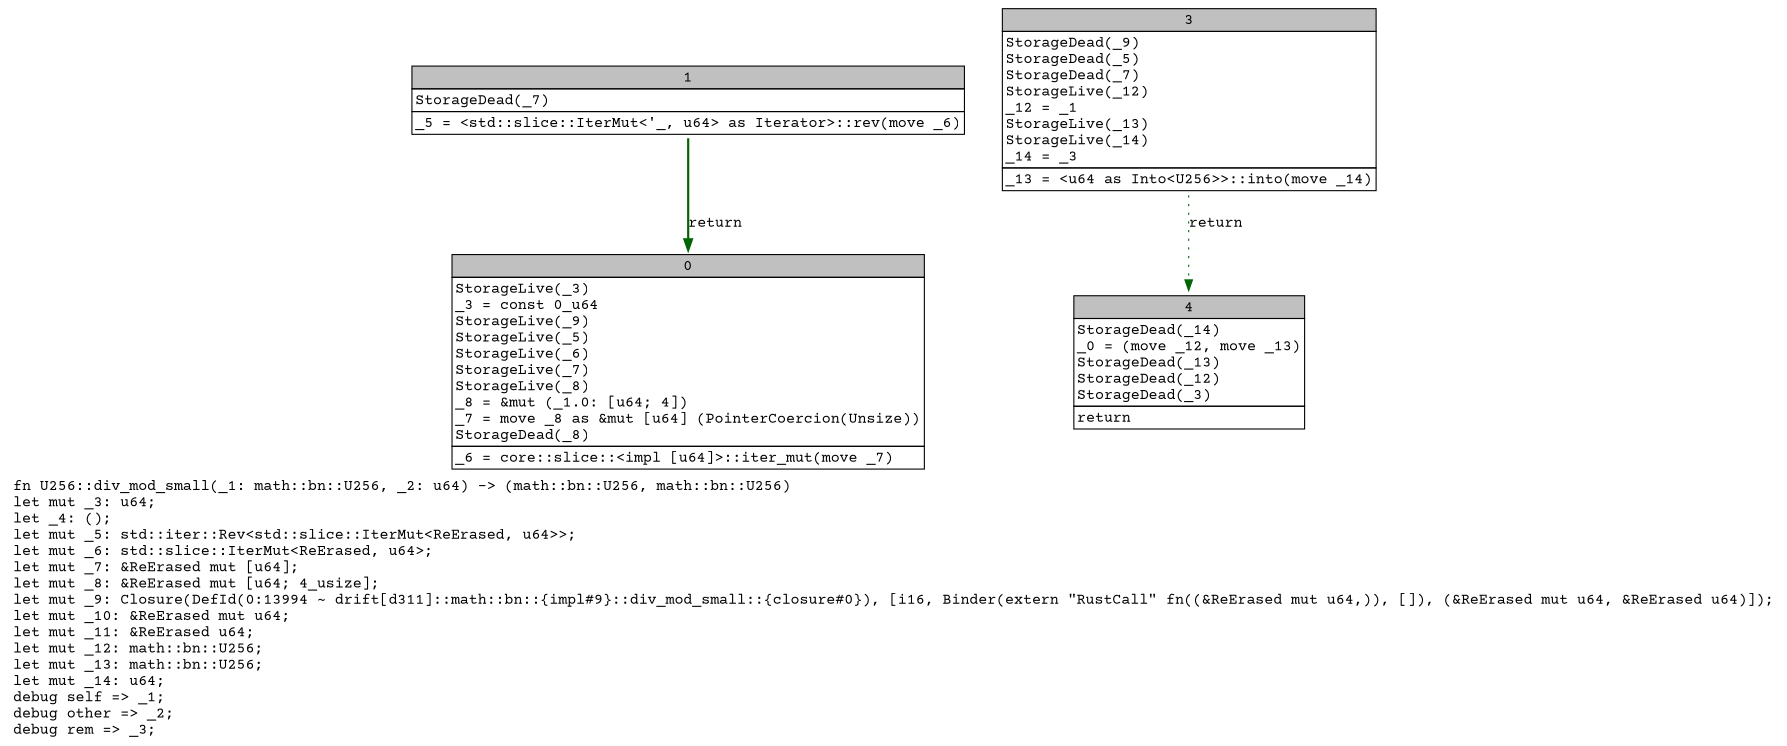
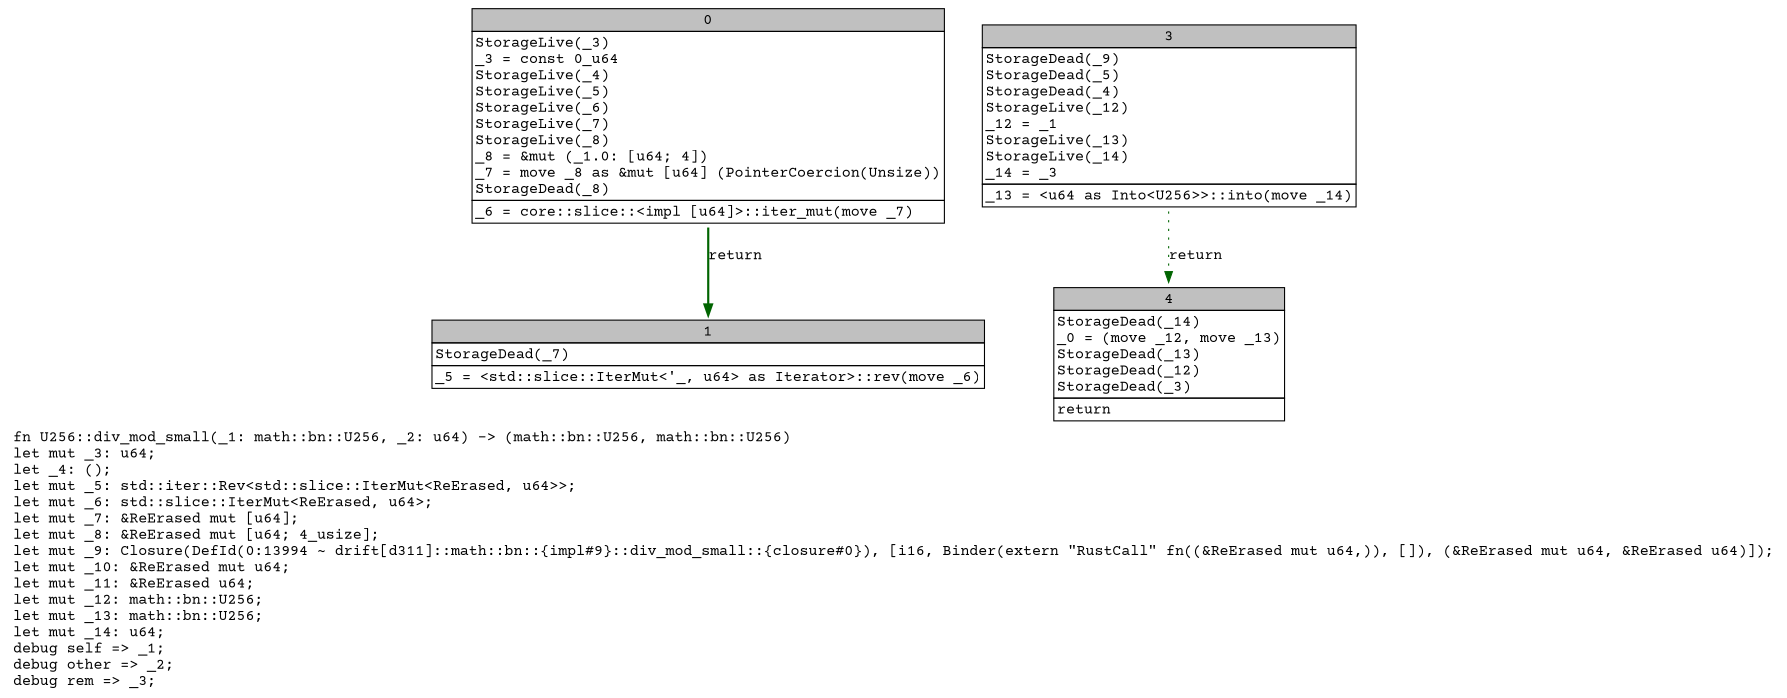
node "3": text "StorageDead(_7)" -> "StorageDead(_4)"
edge "1" -> "0": reversed
node "0": text "StorageLive(_9)" -> "StorageLive(_4)"
